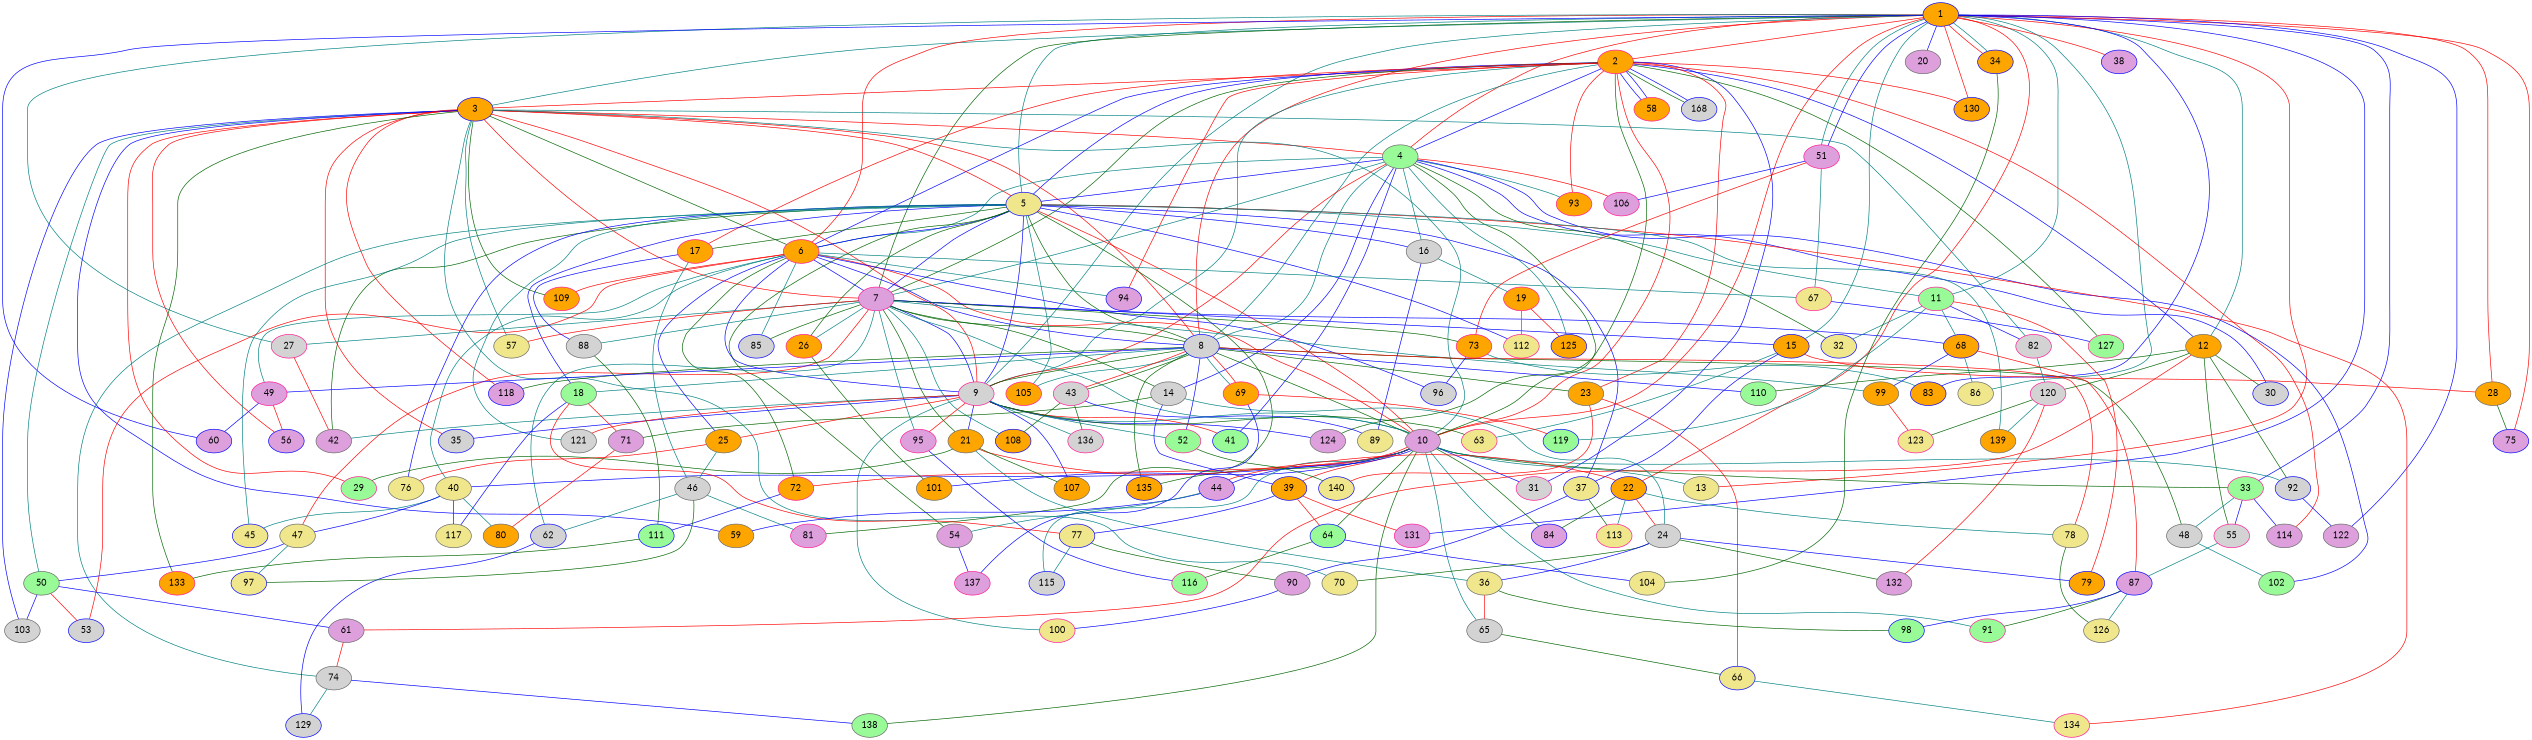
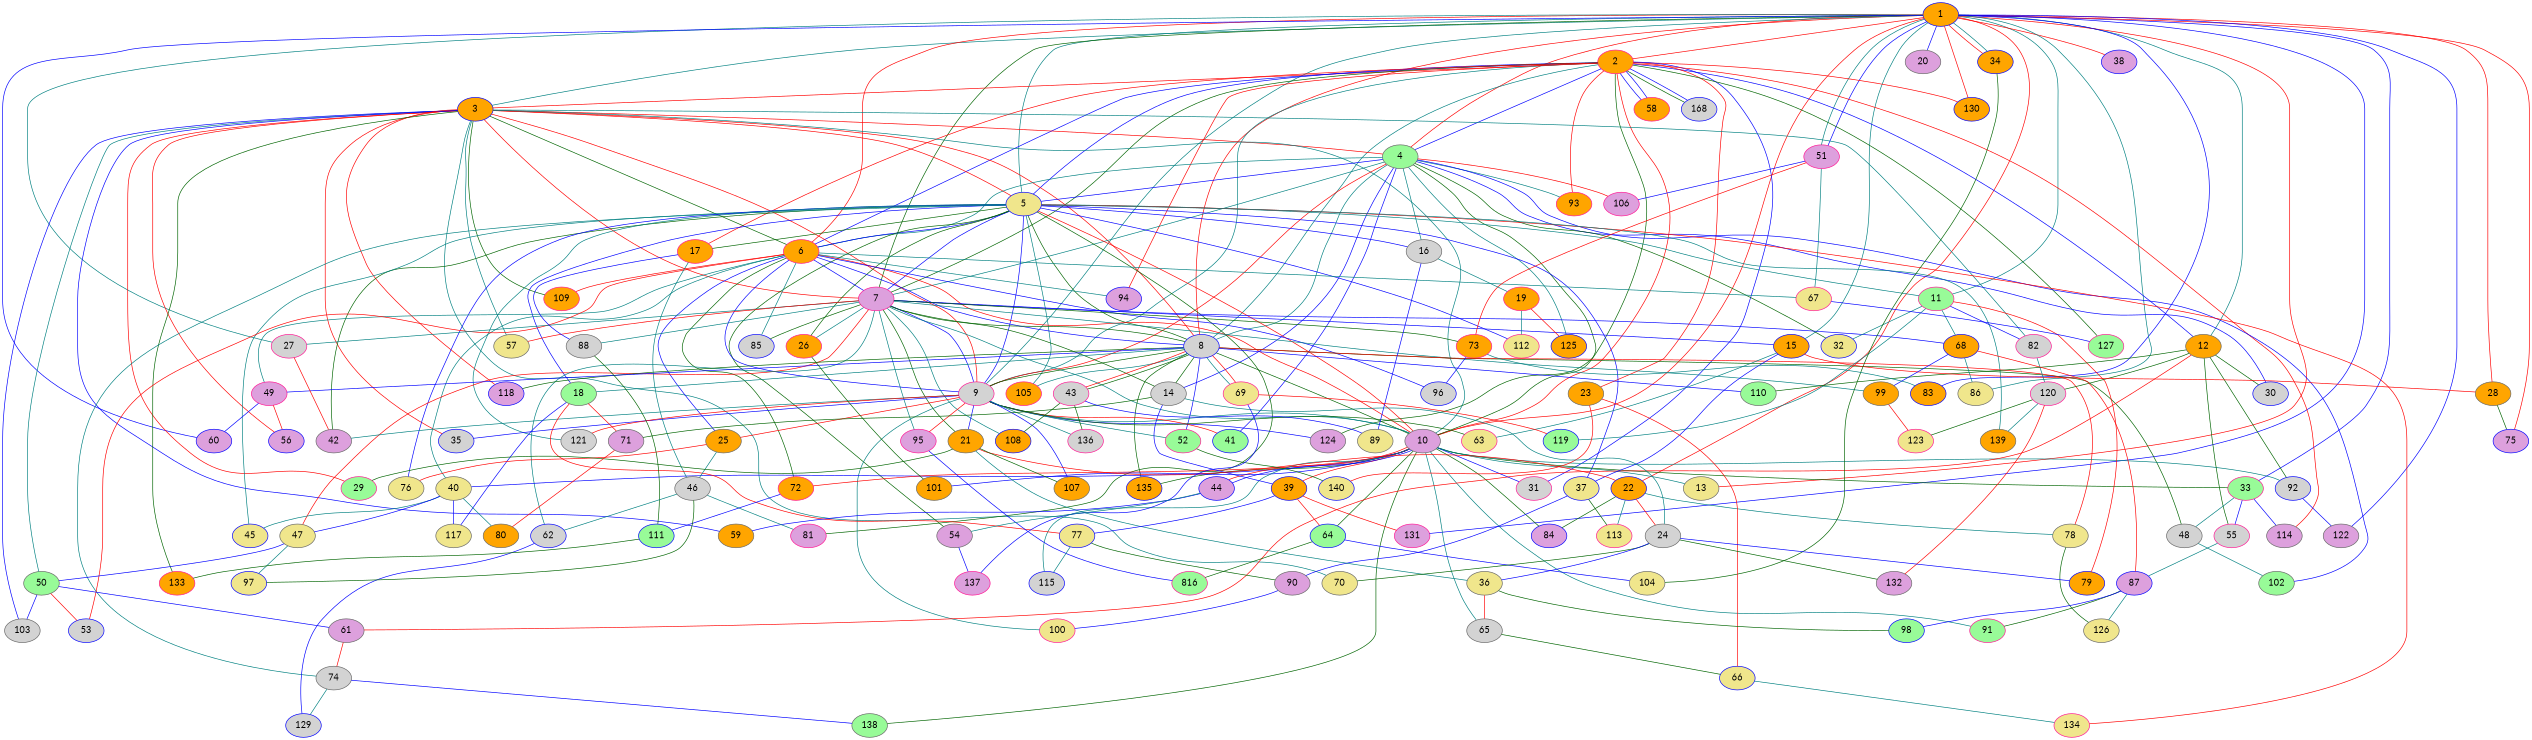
edge "8" -- "23": now "8" -- "14"
node "69": fillcolor orange -> khaki
node "116": label "116" -> "816"
